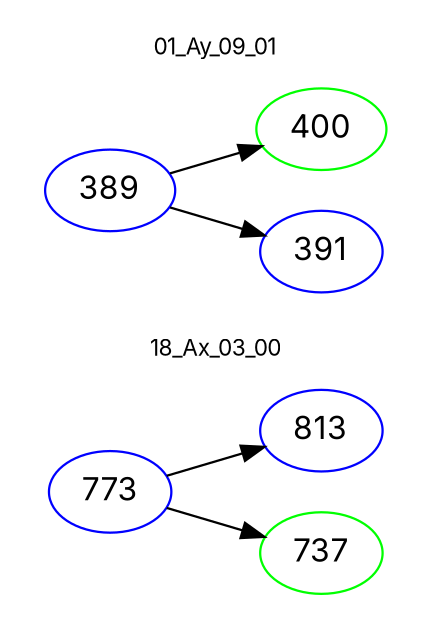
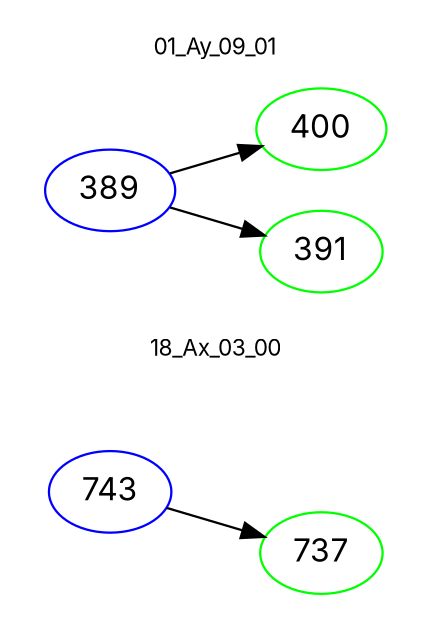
node "391": color blue -> green
node "813": removed
node "773": label "773" -> "743"
